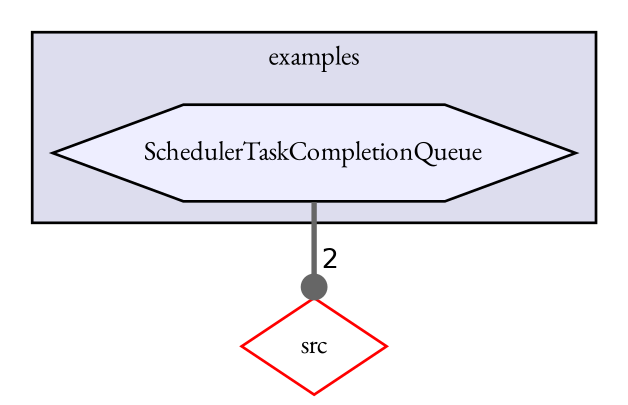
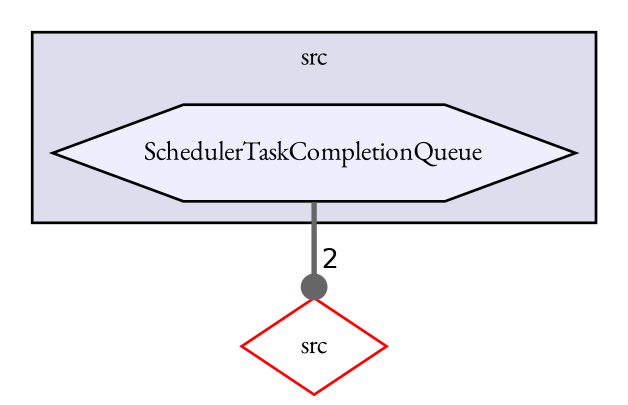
cluster "examples": label "examples" -> "src"
